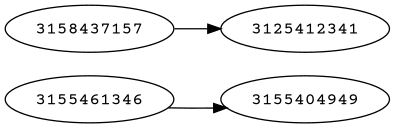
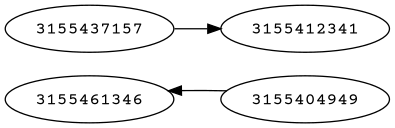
node "3158437157": label "3158437157" -> "3155437157"
node "3125412341": label "3125412341" -> "3155412341"
edge "3155461346" -> "3155404949": reversed
